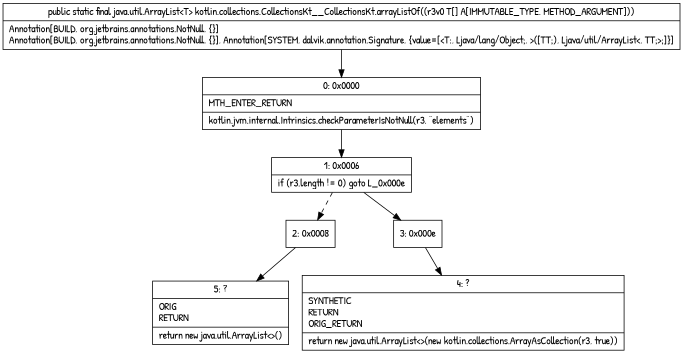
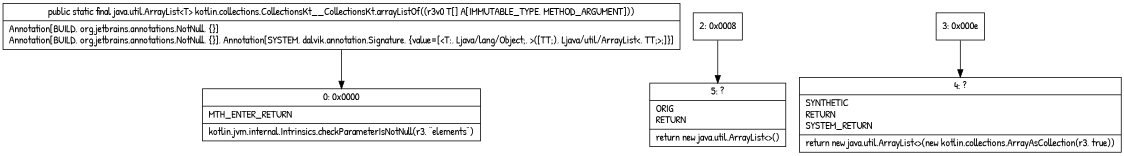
node "1: 0x0006": removed
node "4: ?": text "ORIG_RETURN" -> "SYSTEM_RETURN"
